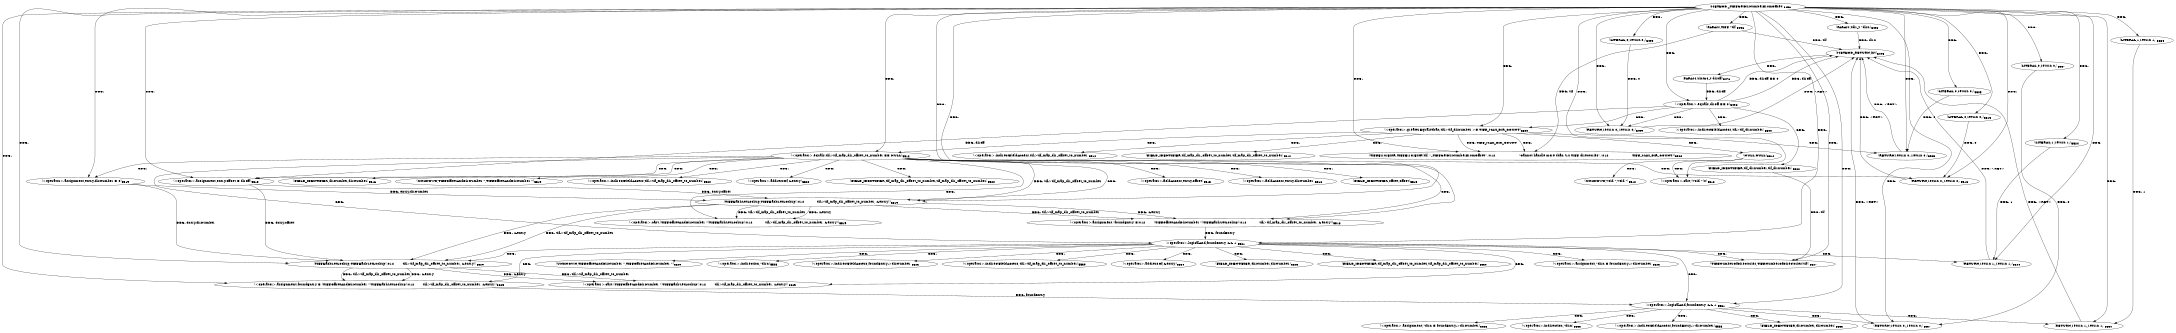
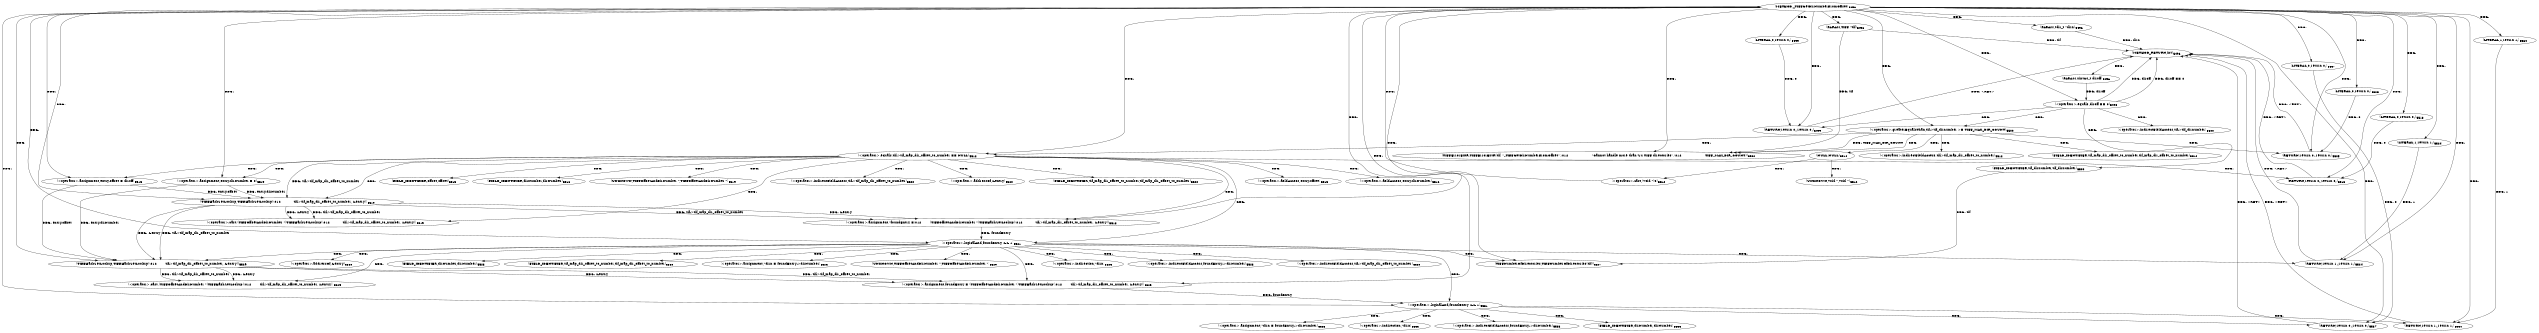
node "(PARAM,uint64_t diroff)": text "5476" -> "5496"
edge "(METHOD,_TIFFGetDirNumberFromOffset)" -> "(<operator>.cast,(void *)0)": reversed
edge "(<operator>.equals,diroff == 0)" -> "(<operator>.assignment,entry.offset = diroff)": removed, label "DDG: diroff"
